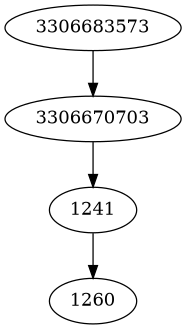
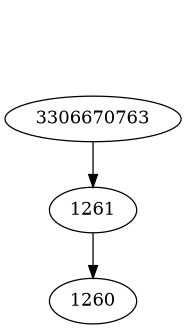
node "3306683573": removed
node "3306670703": label "3306670703" -> "3306670763"
node "1241": label "1241" -> "1261"
